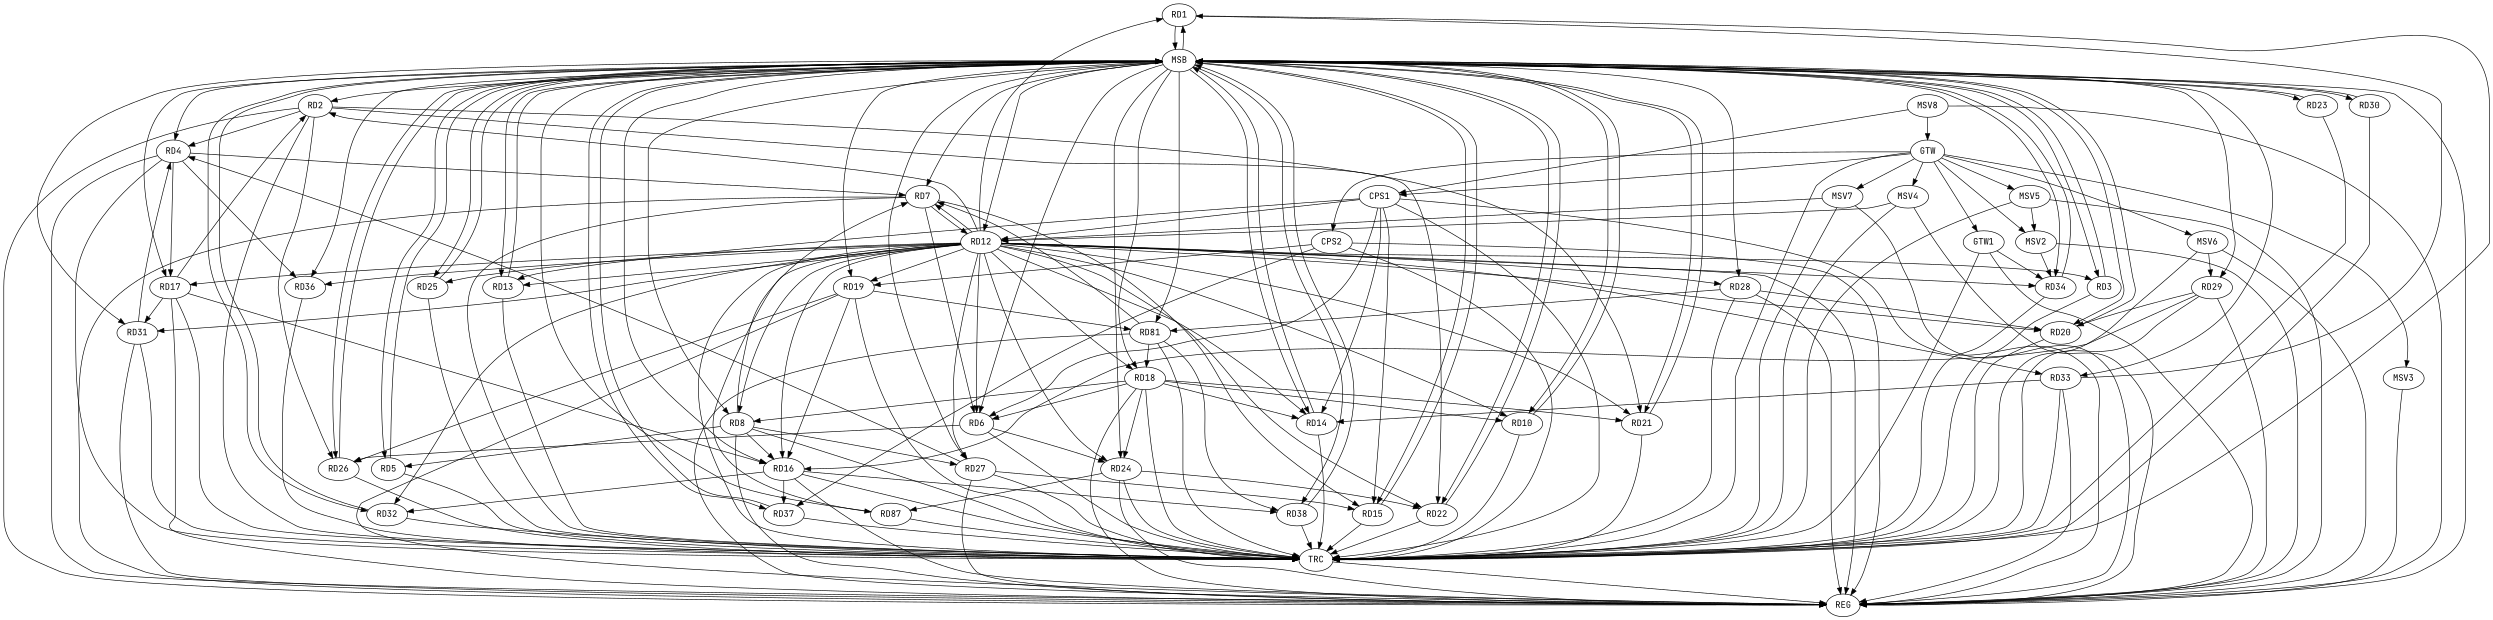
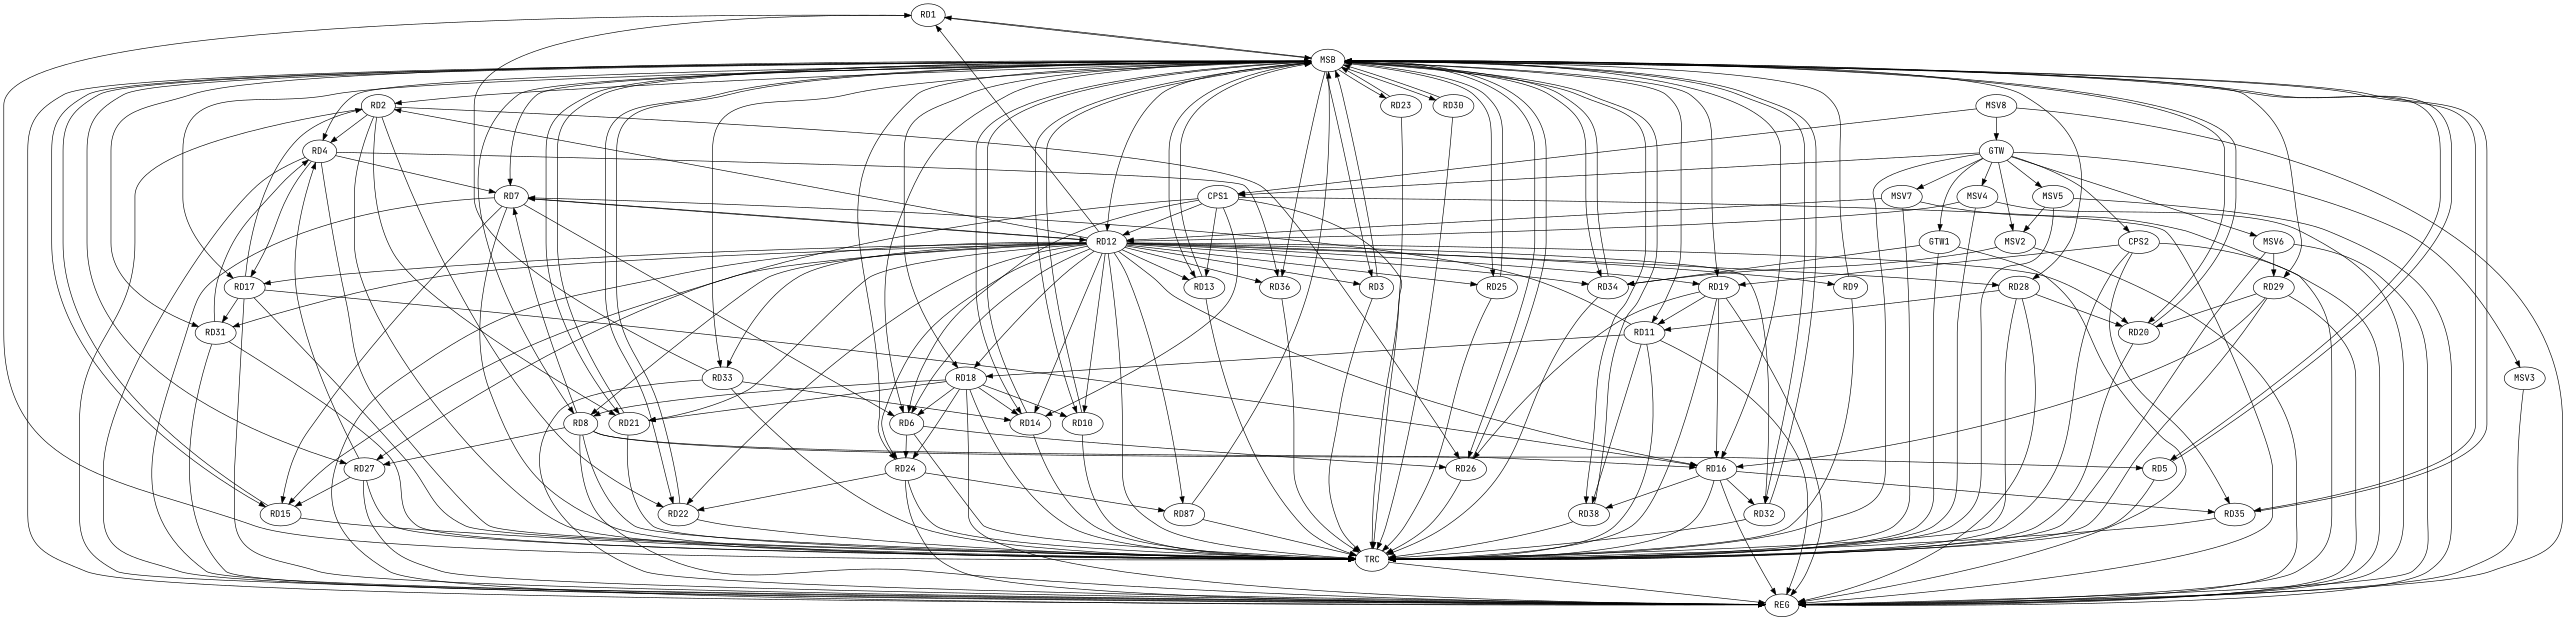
node "RD9": added
node "RD81": label "RD81" -> "RD11"
node "RD37": label "RD37" -> "RD35"
